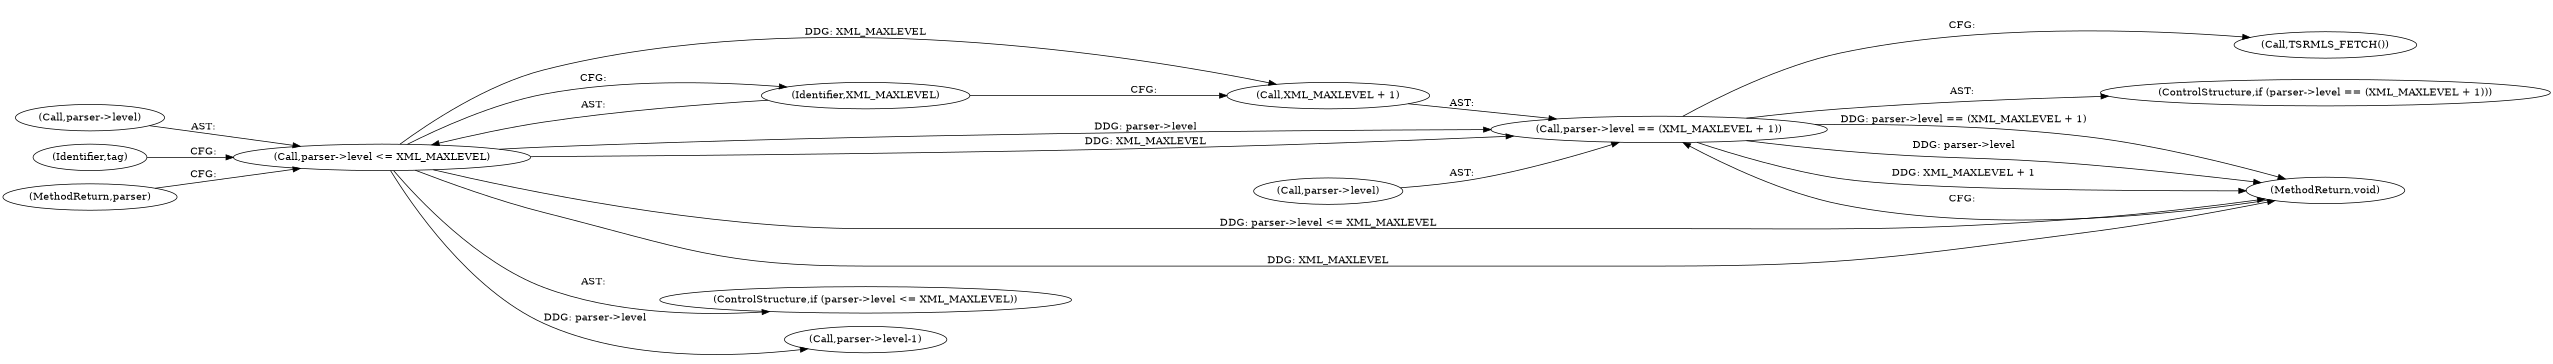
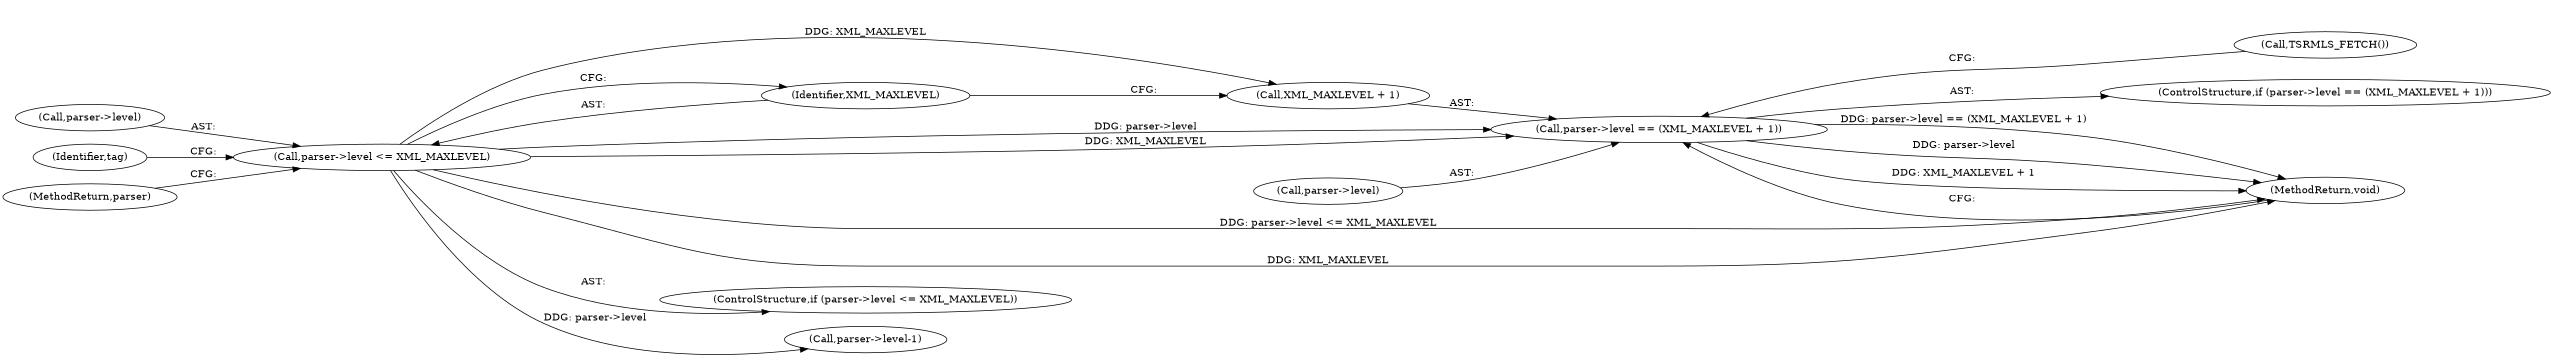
edge "(Call,parser->level == (XML_MAXLEVEL + 1))" -> "(Call,TSRMLS_FETCH())": reversed
